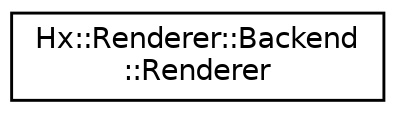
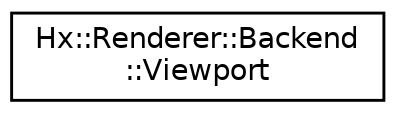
node "Hx::Renderer::Backend ::Renderer": label "Hx::Renderer::Backend ::Renderer" -> "Hx::Renderer::Backend ::Viewport"
